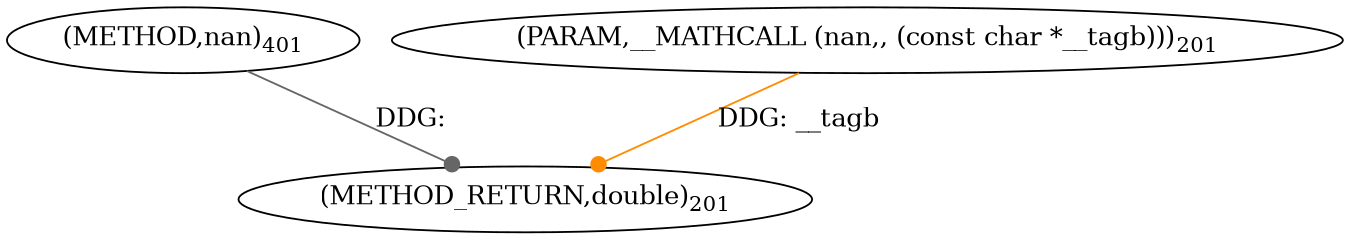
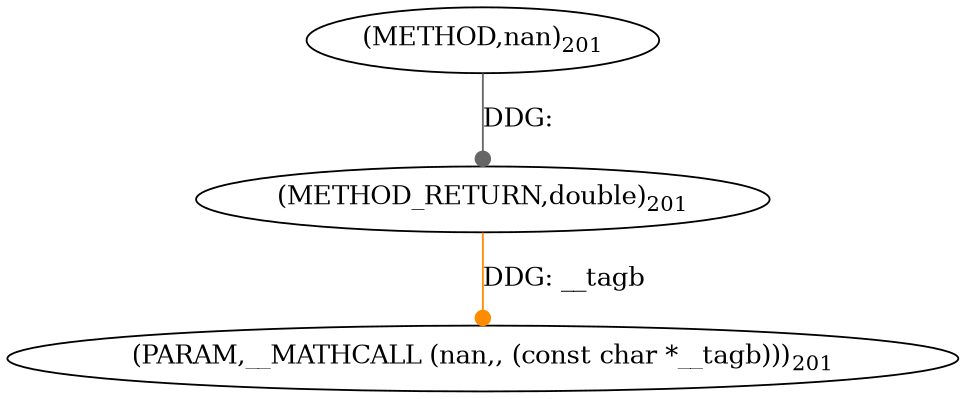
node "(METHOD,nan)": text "401" -> "201"
edge "(PARAM,__MATHCALL (nan,, (const char *__tagb)))" -> "(METHOD_RETURN,double)": reversed
